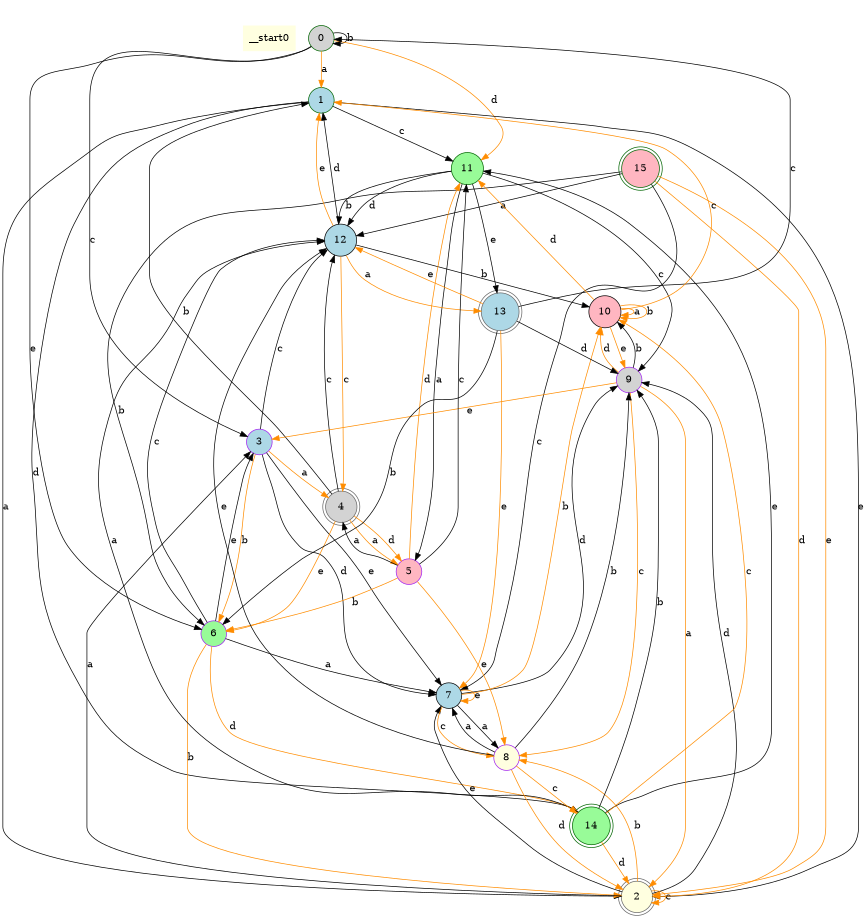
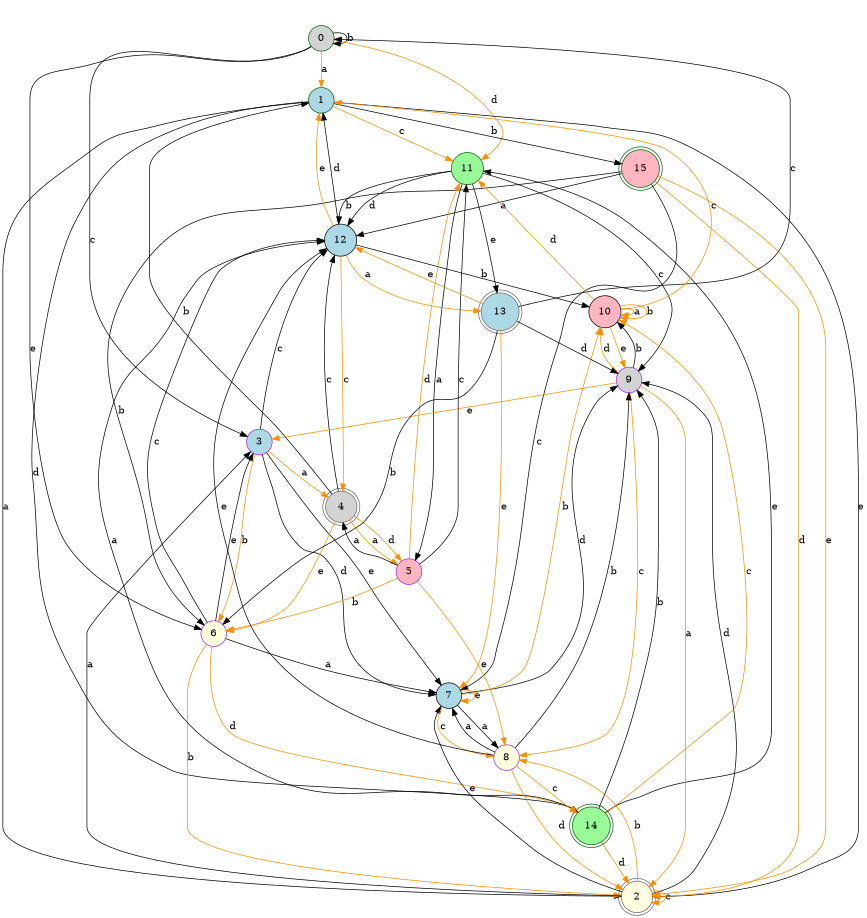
node "__start0": removed
edge "1" -> "11": color black -> darkorange
edge "1" -> "15": added, label "b"
node "6": fillcolor palegreen -> lightyellow
